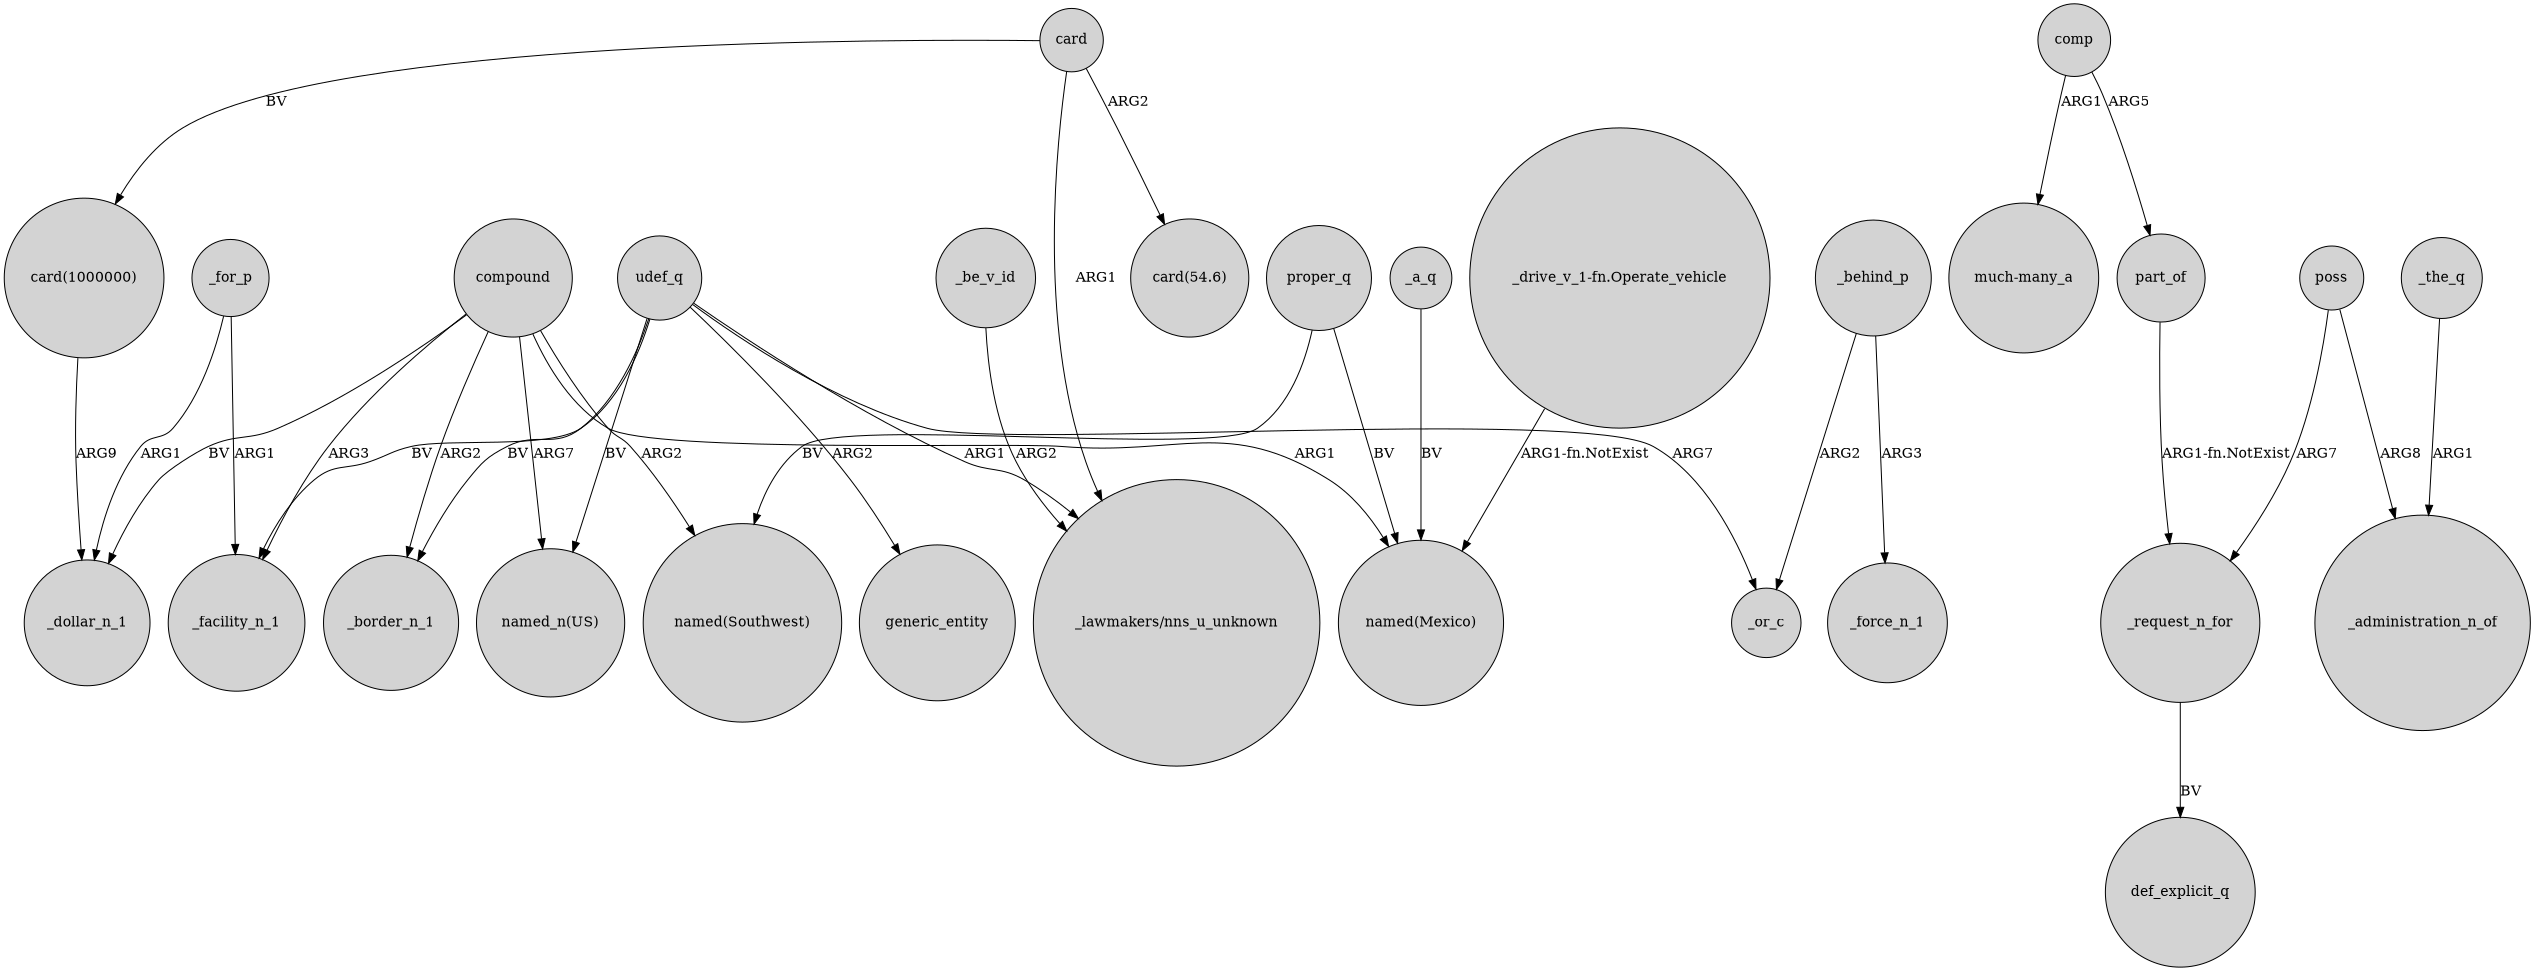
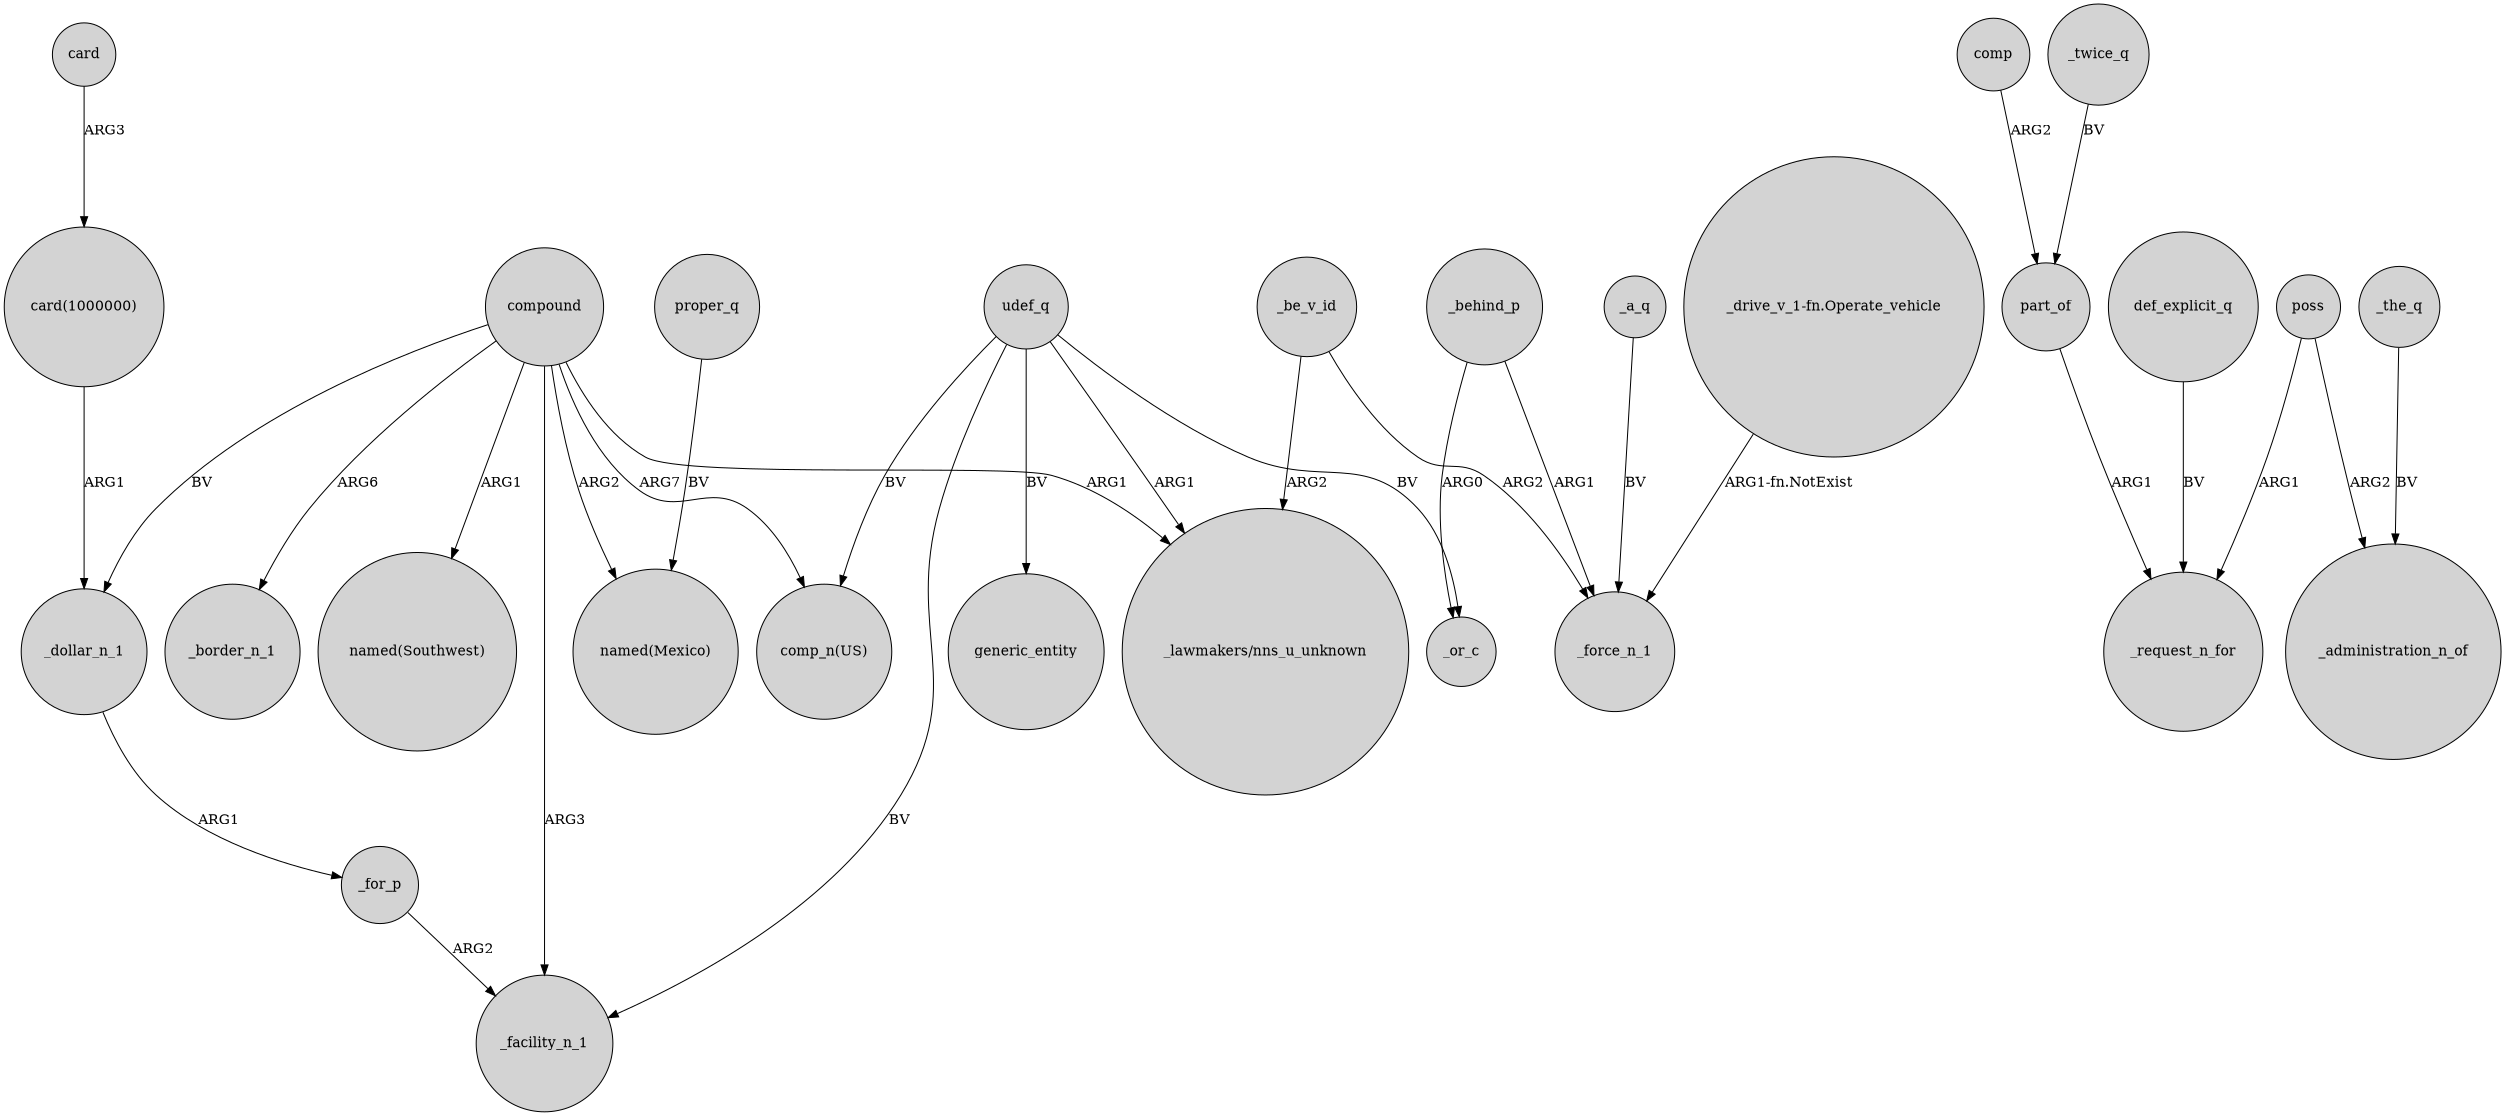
node "_twice_q": added
edge "card" -> "card(1000000)": label "BV" -> "ARG3"
edge "comp" -> "part_of": label "ARG5" -> "ARG2"
node "card(54.6)": removed
node "much-many_a": removed
edge "card" -> "_lawmakers/nns_u_unknown": now "compound" -> "_lawmakers/nns_u_unknown"
edge "_a_q" -> "named(Mexico)": now "_a_q" -> "_force_n_1"
edge "proper_q" -> "named(Southwest)": removed, label "BV"
edge "_for_p" -> "_dollar_n_1": reversed
edge "udef_q" -> "_border_n_1": removed, label "BV"
edge "card(1000000)" -> "_dollar_n_1": label "ARG9" -> "ARG1"
edge "_for_p" -> "_facility_n_1": label "ARG1" -> "ARG2"
edge "compound" -> "_border_n_1": label "ARG2" -> "ARG6"
edge "compound" -> "named(Southwest)": label "ARG2" -> "ARG1"
edge "udef_q" -> "generic_entity": label "ARG2" -> "BV"
edge "compound" -> "named(Mexico)": label "ARG1" -> "ARG2"
edge "udef_q" -> "_or_c": label "ARG7" -> "BV"
edge "_behind_p" -> "_or_c": label "ARG2" -> "ARG0"
edge "_behind_p" -> "_force_n_1": label "ARG3" -> "ARG1"
edge "part_of" -> "_request_n_for": label "ARG1-fn.NotExist" -> "ARG1"
edge "poss" -> "_request_n_for": label "ARG7" -> "ARG1"
edge "poss" -> "_administration_n_of": label "ARG8" -> "ARG2"
edge "_the_q" -> "_administration_n_of": label "ARG1" -> "BV"
edge "_be_v_id" -> "_force_n_1": added, label "ARG2"
edge "_drive_v_1-fn.Operate_vehicle" -> "named(Mexico)": now "_drive_v_1-fn.Operate_vehicle" -> "_force_n_1"
node "named_n(US)": label "named_n(US)" -> "comp_n(US)"
edge "_request_n_for" -> "def_explicit_q": reversed
